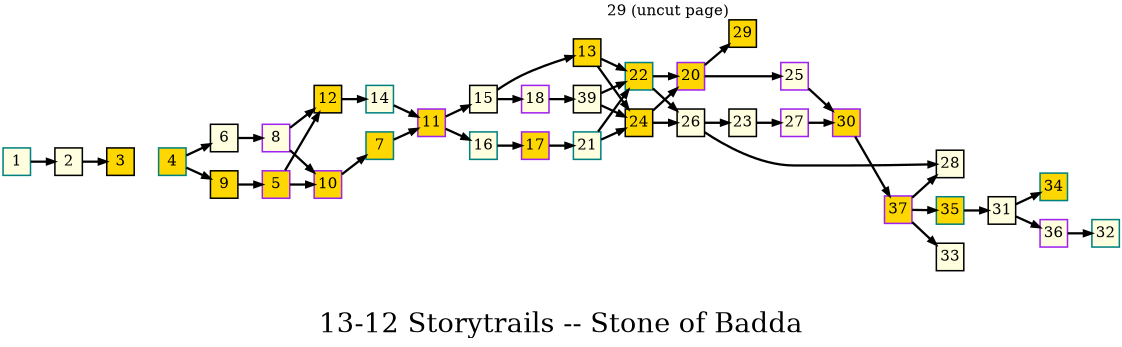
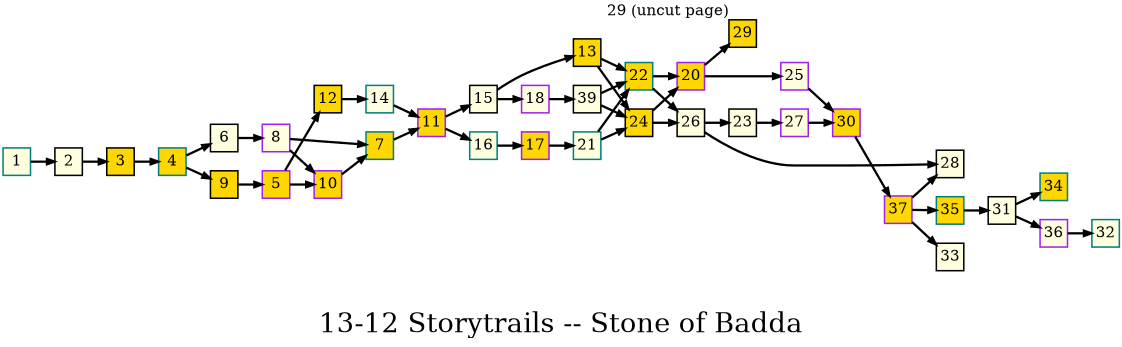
edge "8" -> "12": now "8" -> "7"
edge "3" -> "4": added
